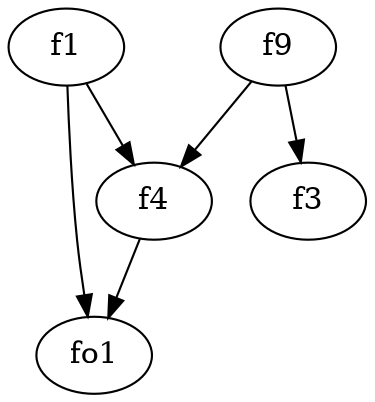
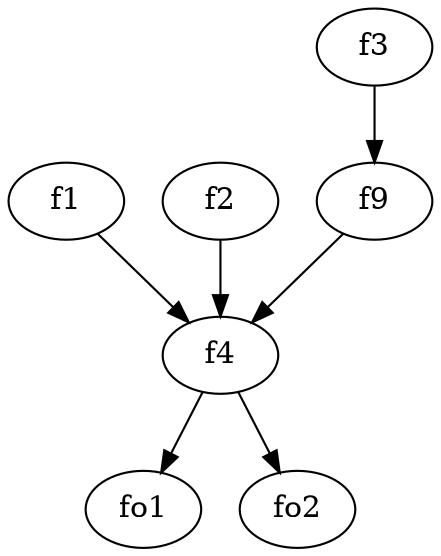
edge "f9" -> "f3": reversed
edge "f1" -> "fo1": removed
node "f2": added
node "fo2": added
